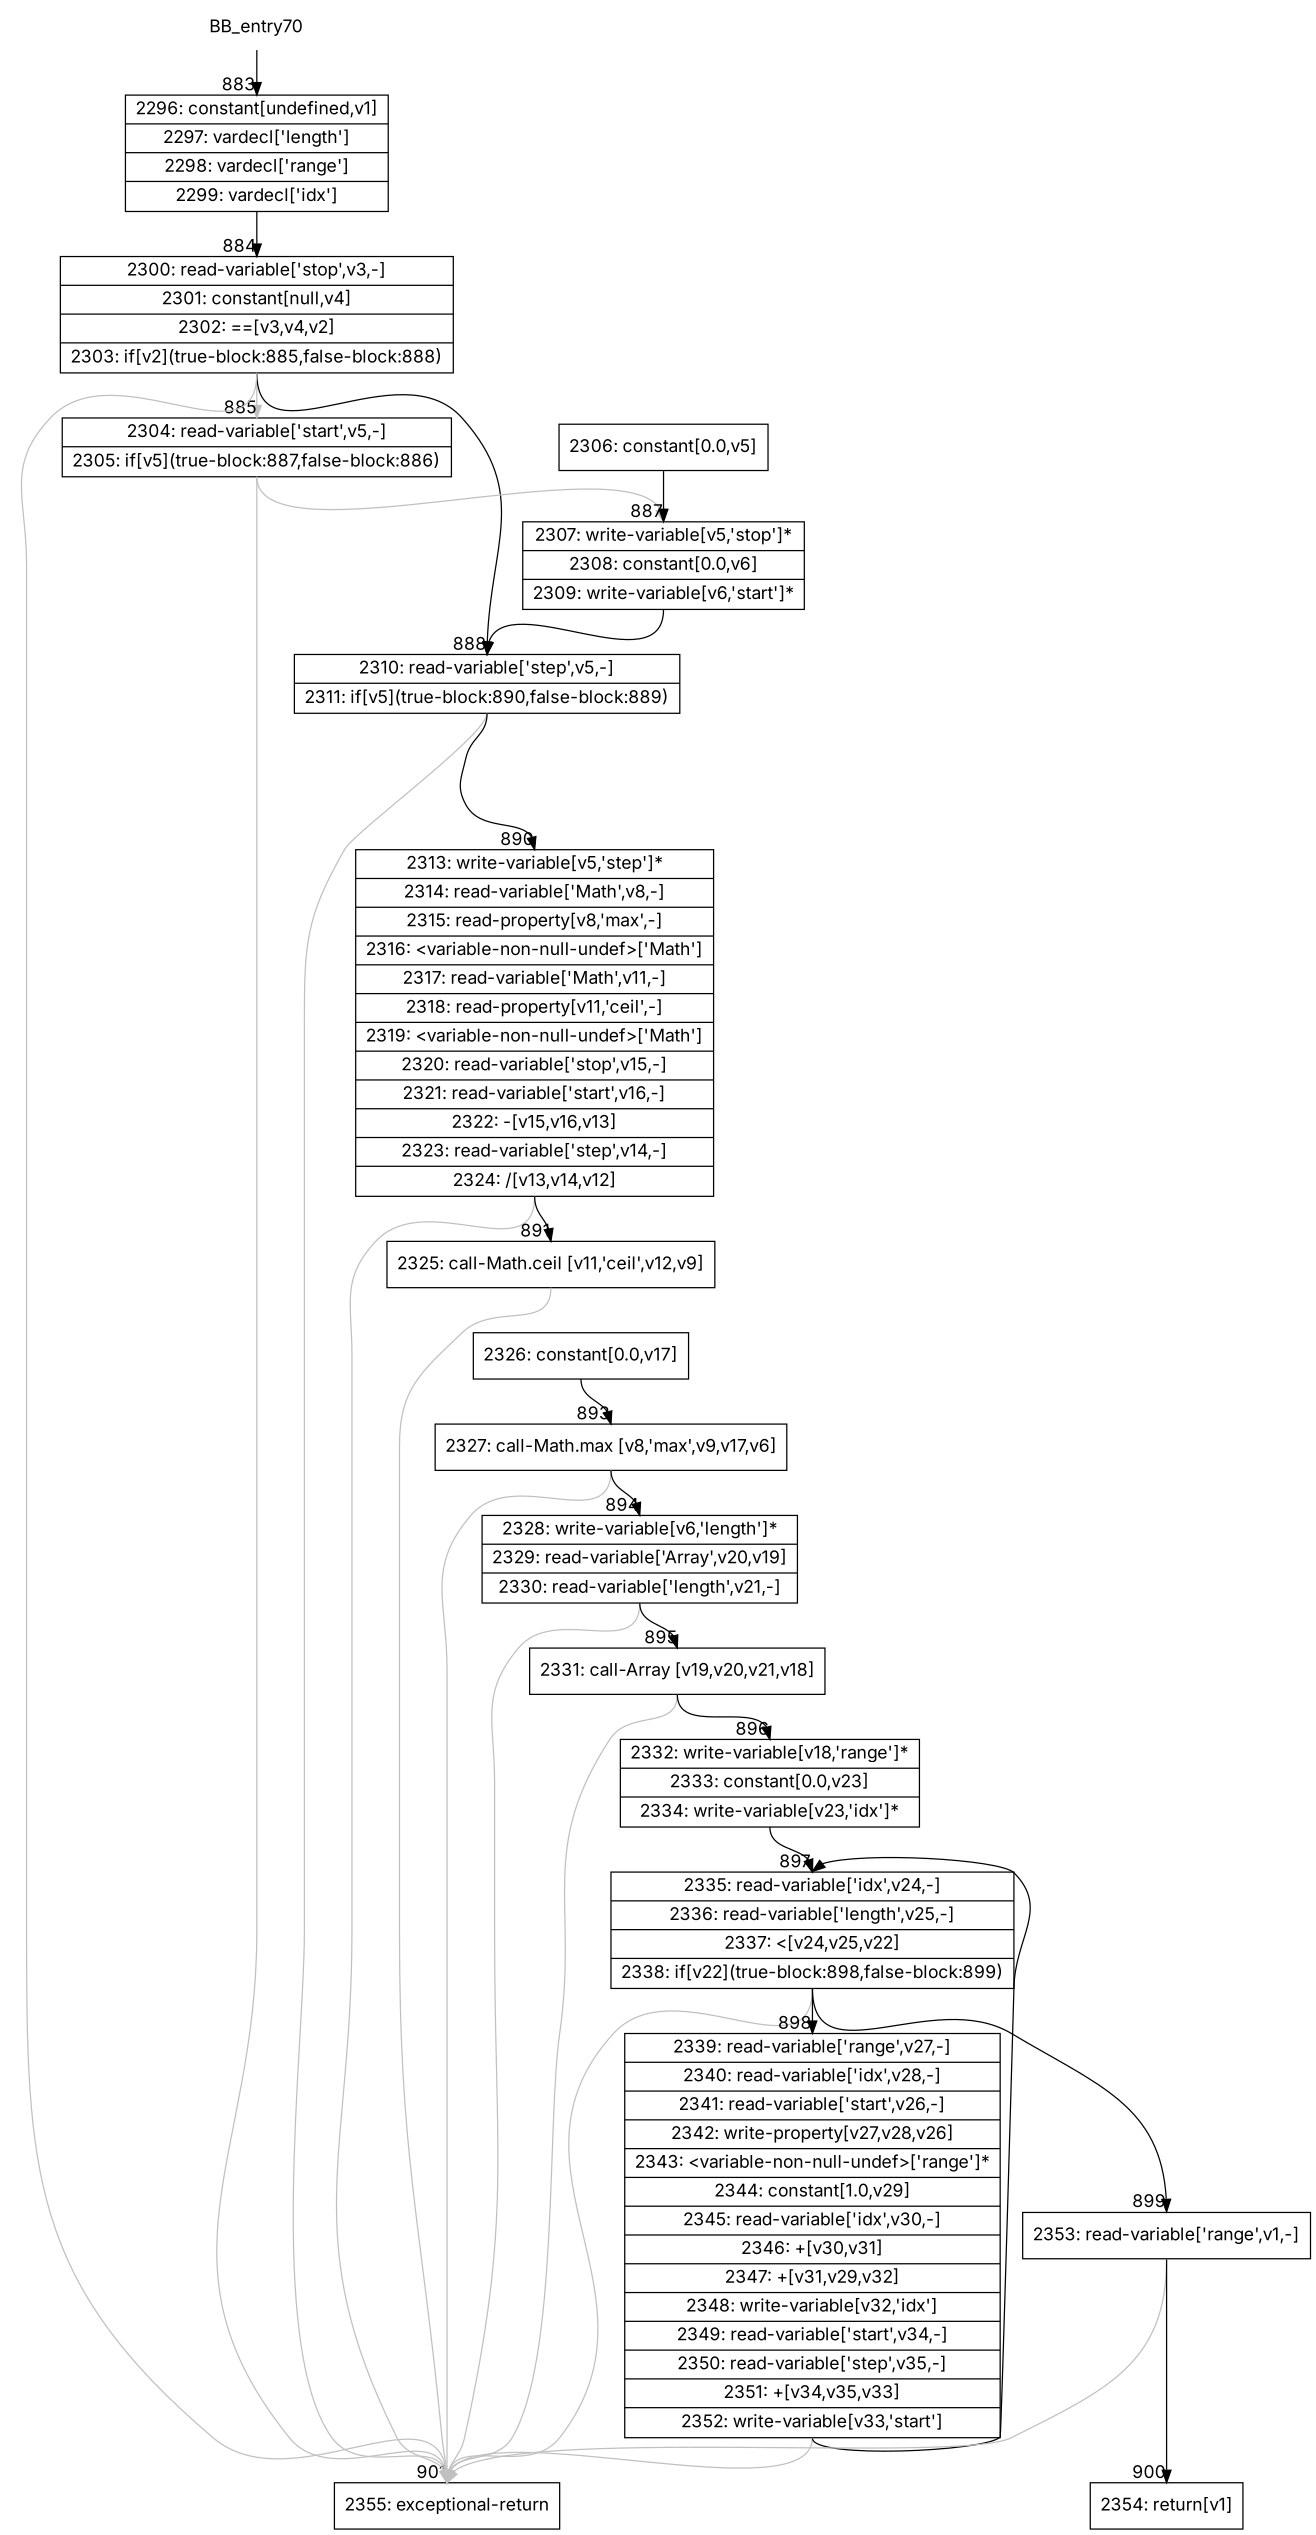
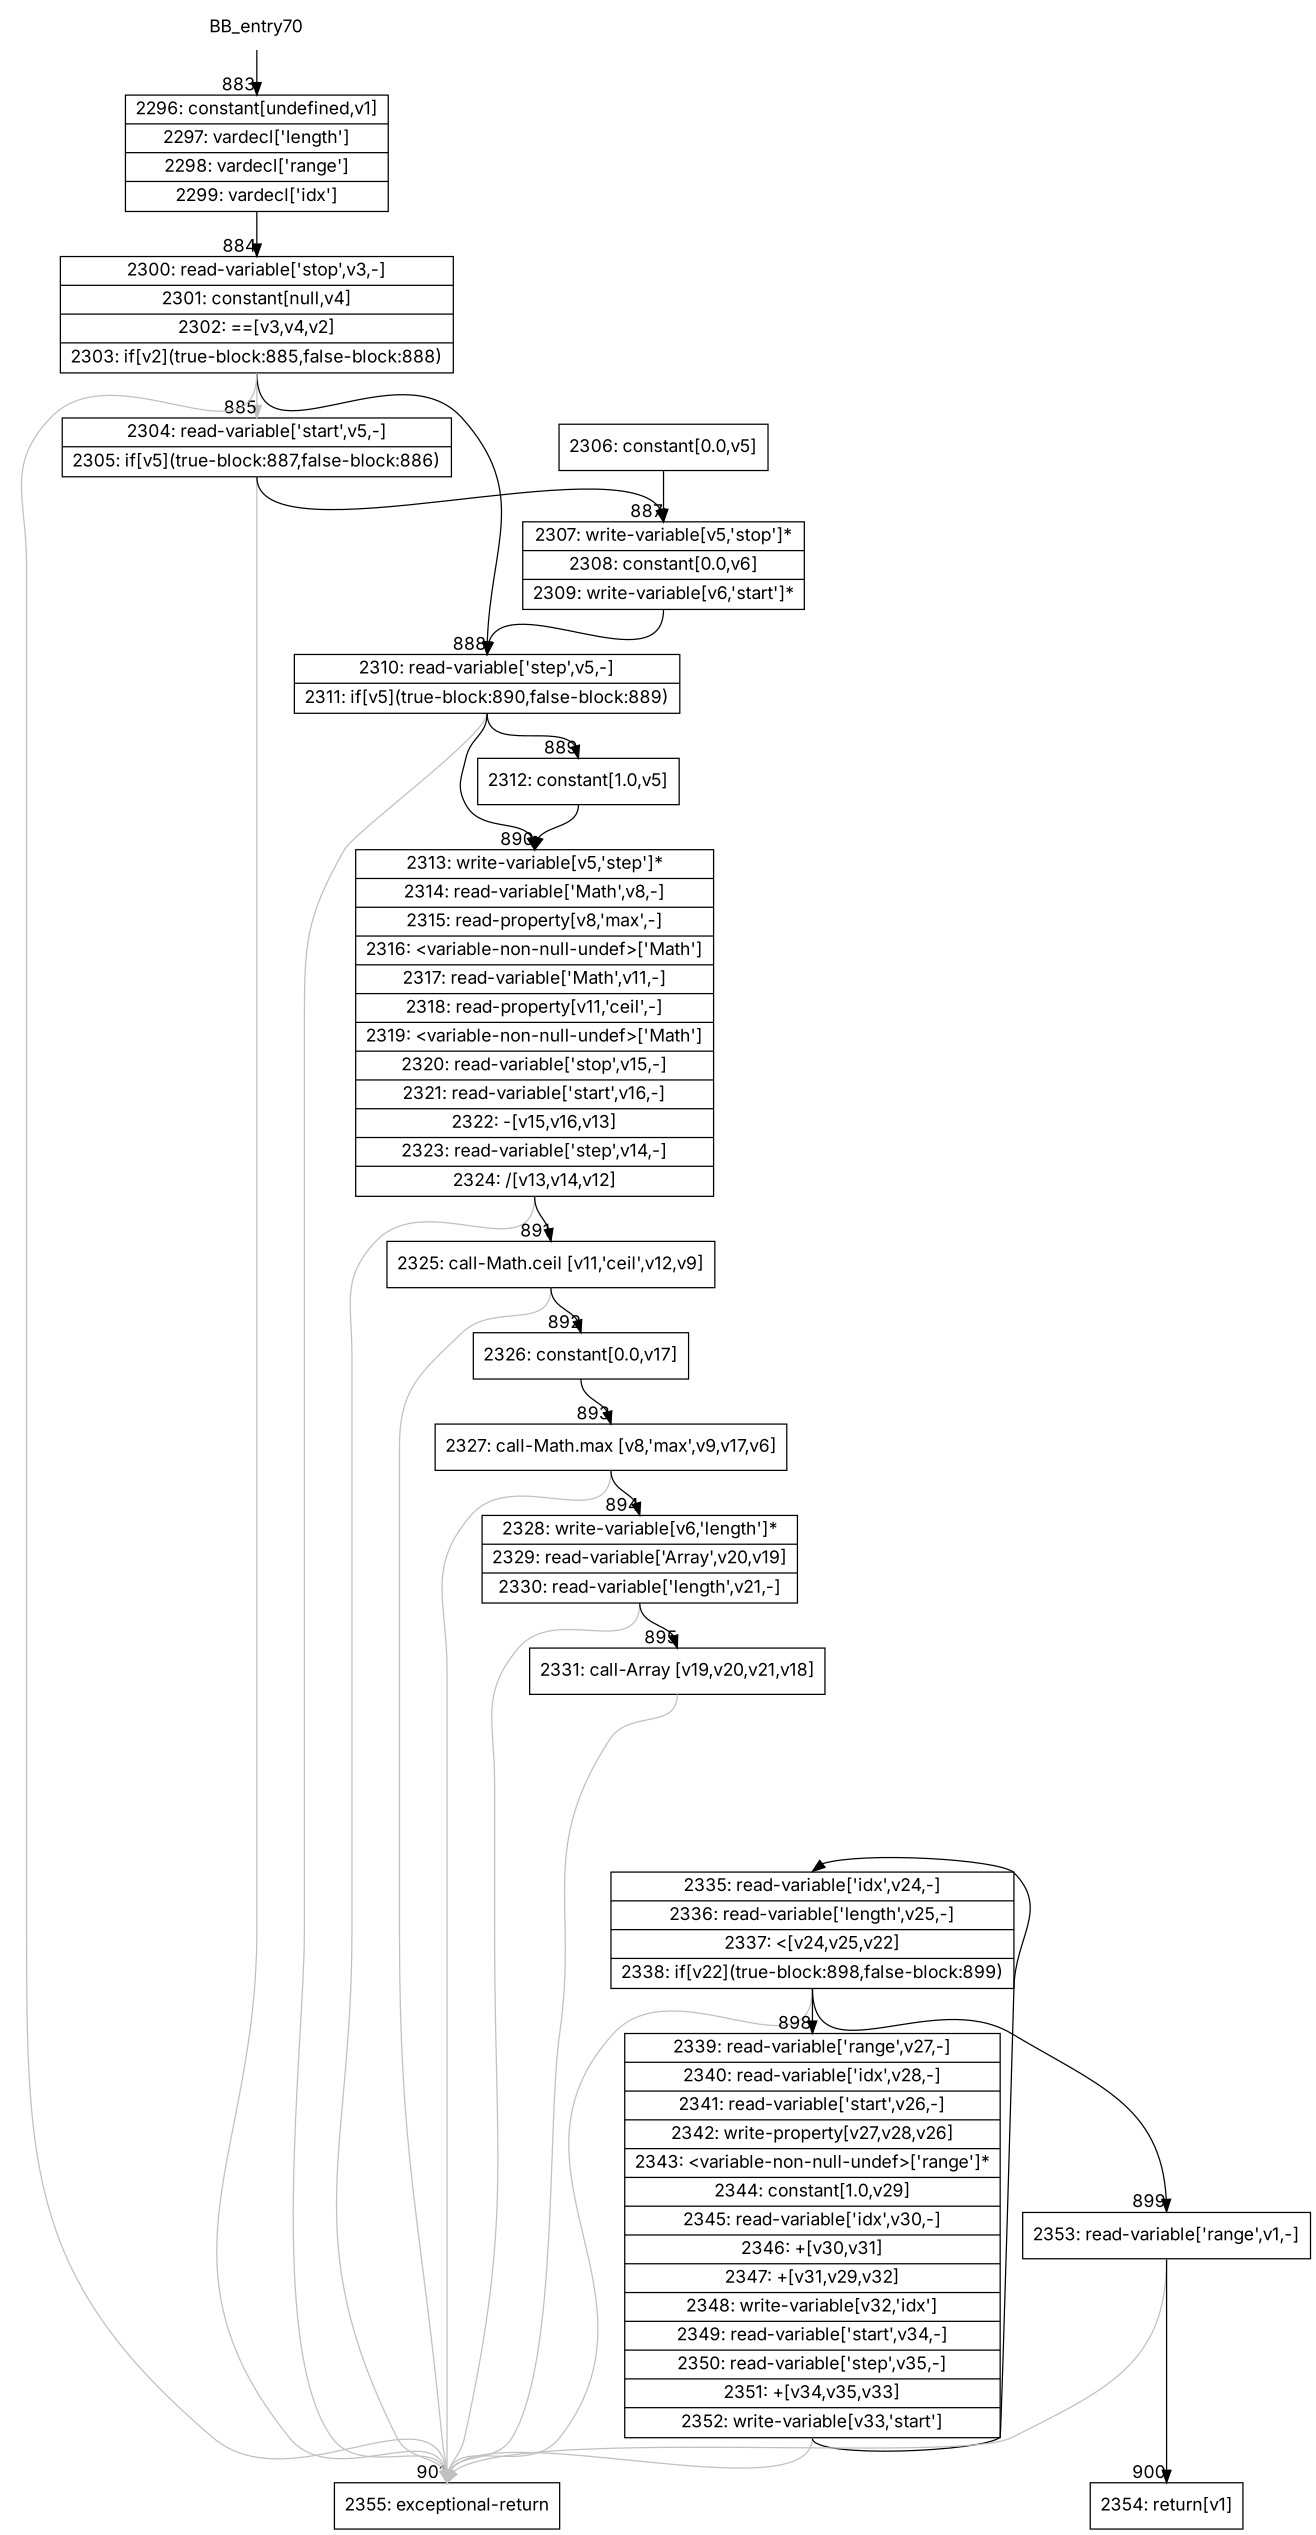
edge "2304: read-variable['start',v5,-]" -> "2307: write-variable[v5,'stop']*": color gray -> black
node "2312: constant[1.0,v5]": added
edge "2325: call-Math.ceil [v11,'ceil',v12,v9]" -> "2326: constant[0.0,v17]": added
node "2332: write-variable[v18,'range']*": removed
